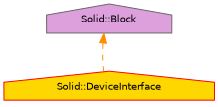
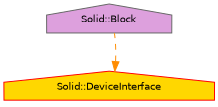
edge "Solid::DeviceInterface" -> "Solid::Block": reversed
